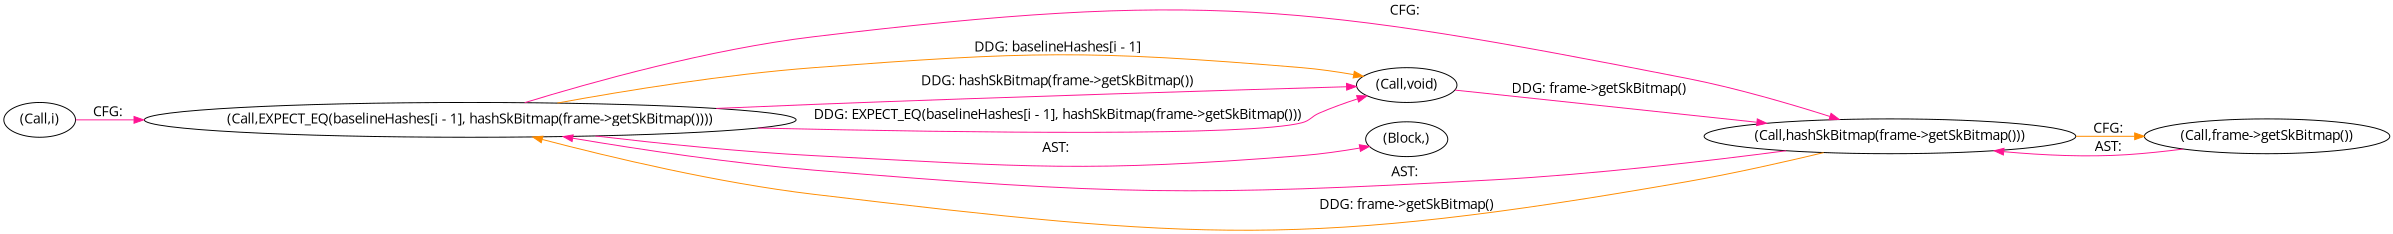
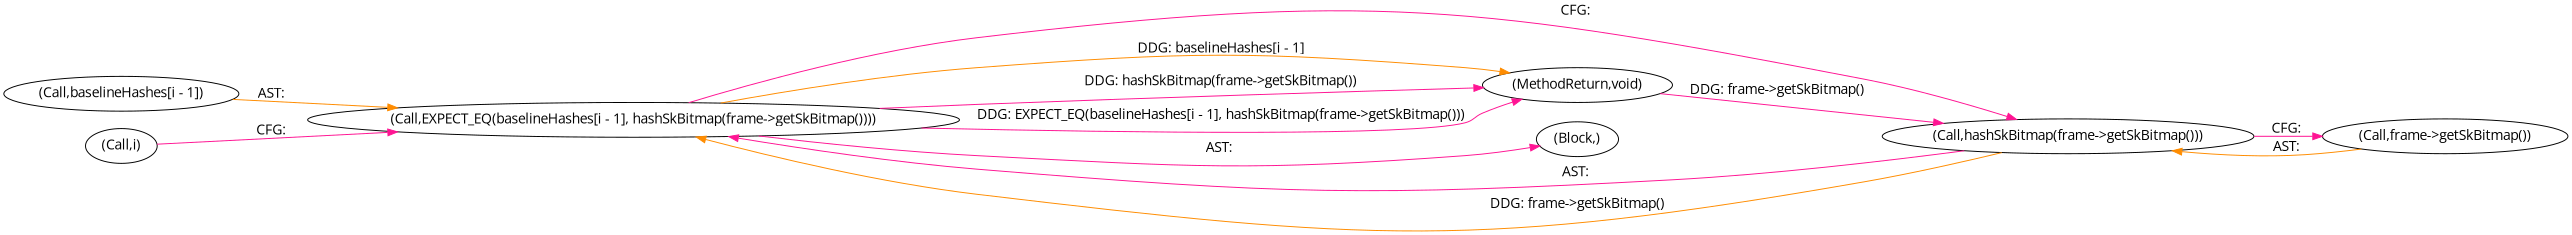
node "(Call,void)": label "(Call,void)" -> "(MethodReturn,void)"
node "(Call,baselineHashes[i - 1])": added
edge "(Call,hashSkBitmap(frame->getSkBitmap()))" -> "(Call,frame->getSkBitmap())": color darkorange -> deeppink
edge "(Call,frame->getSkBitmap())" -> "(Call,hashSkBitmap(frame->getSkBitmap()))": color deeppink -> darkorange
